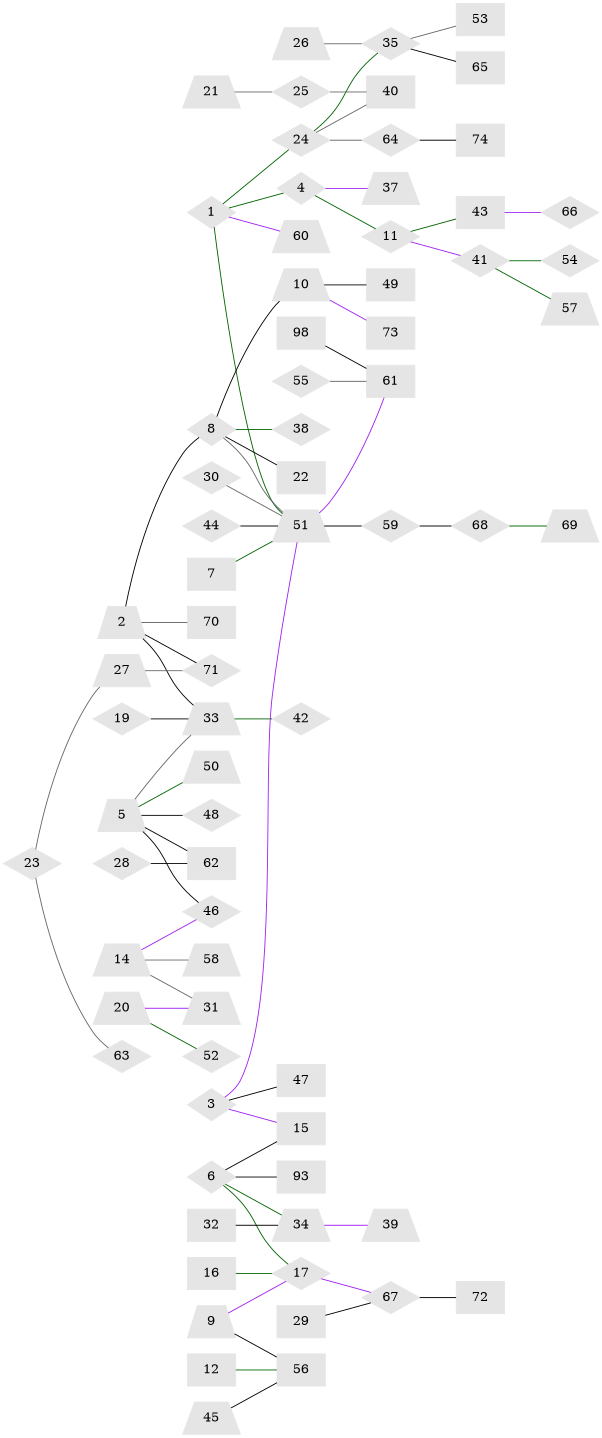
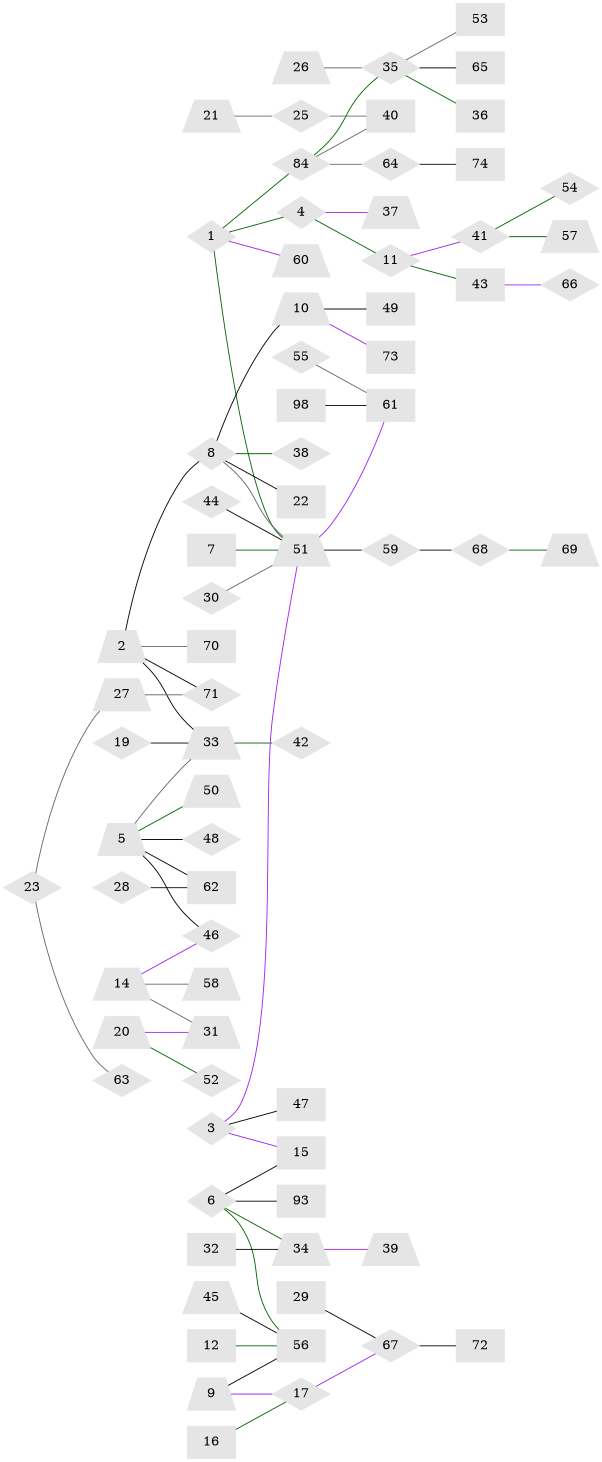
node "36": added
node "24": label "24" -> "84"
edge "6" -- "17": now "6" -- "56"
